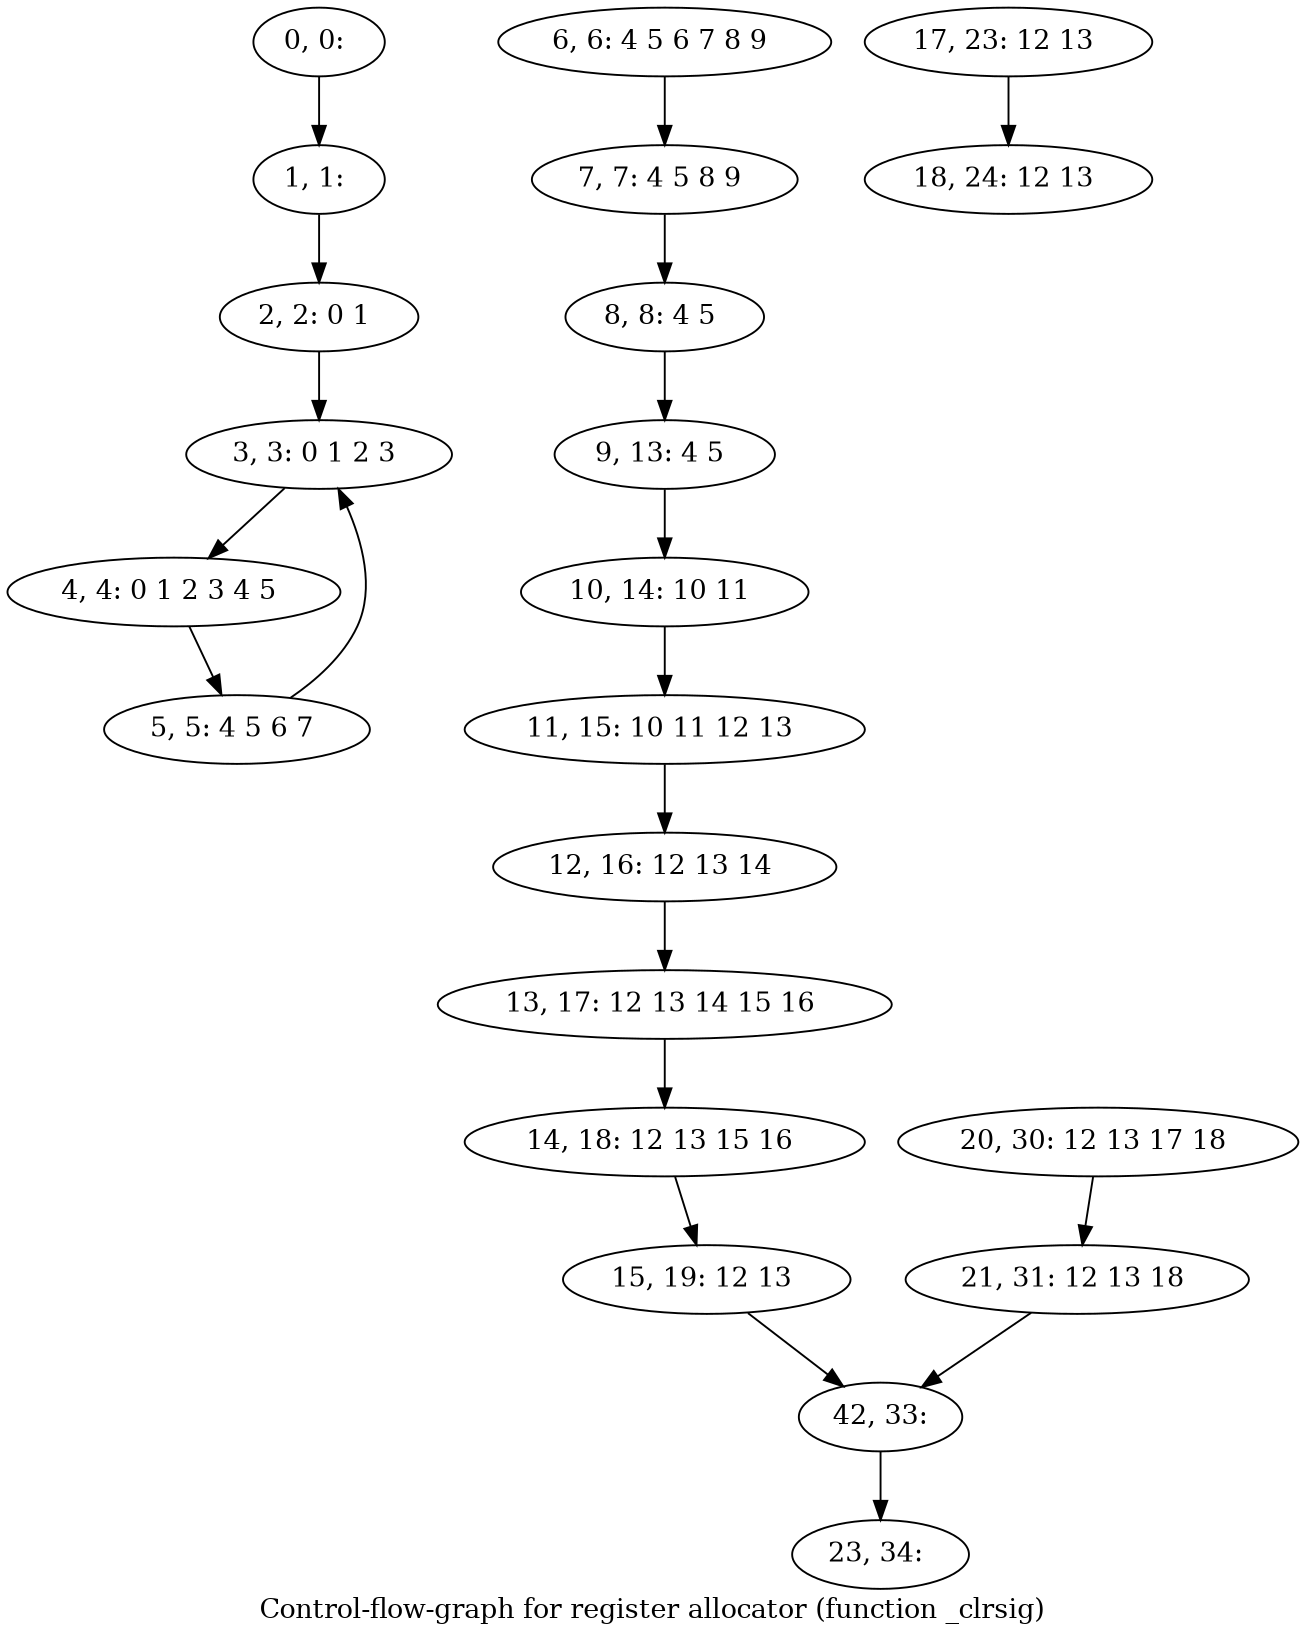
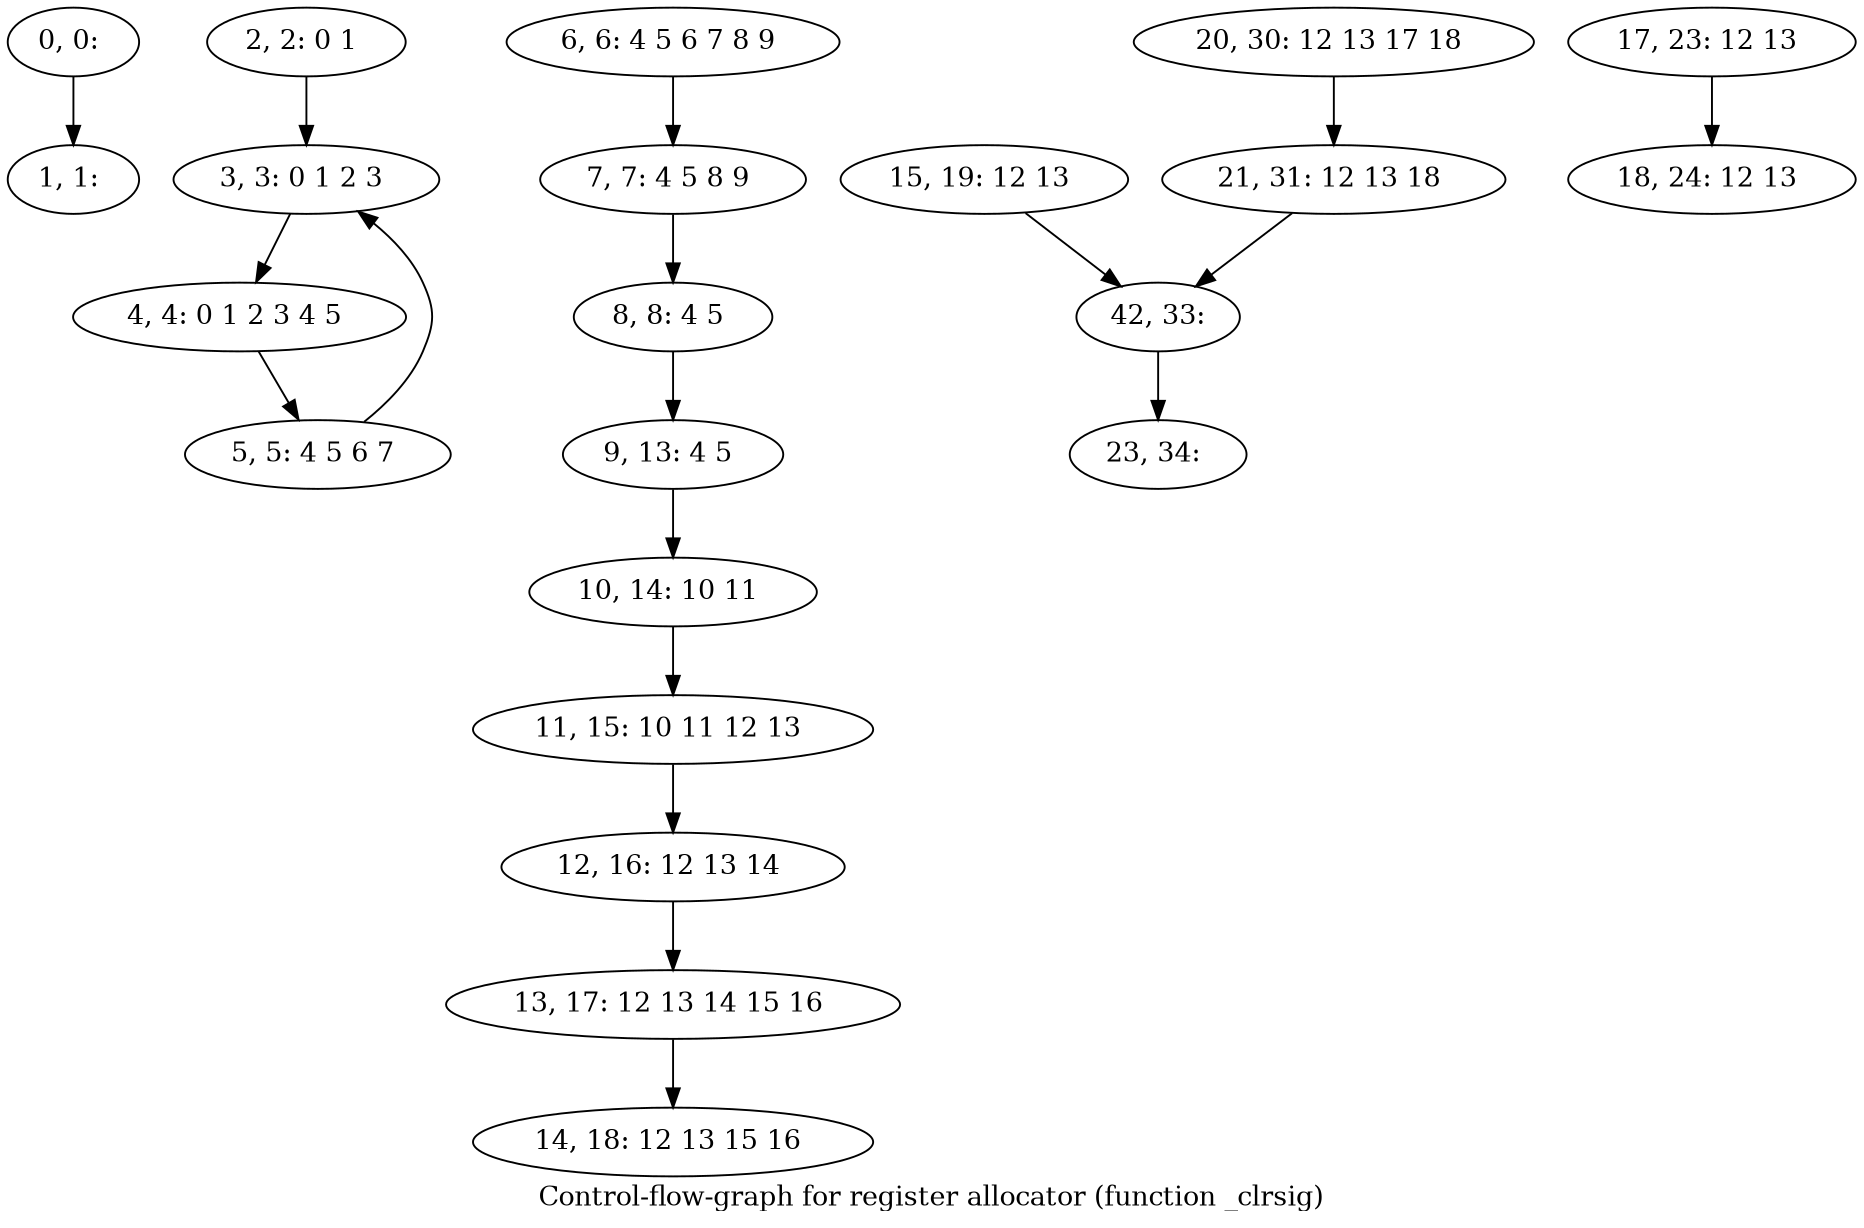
edge "1, 1:" -> "2, 2: 0 1": removed
edge "14, 18: 12 13 15 16" -> "15, 19: 12 13": removed
